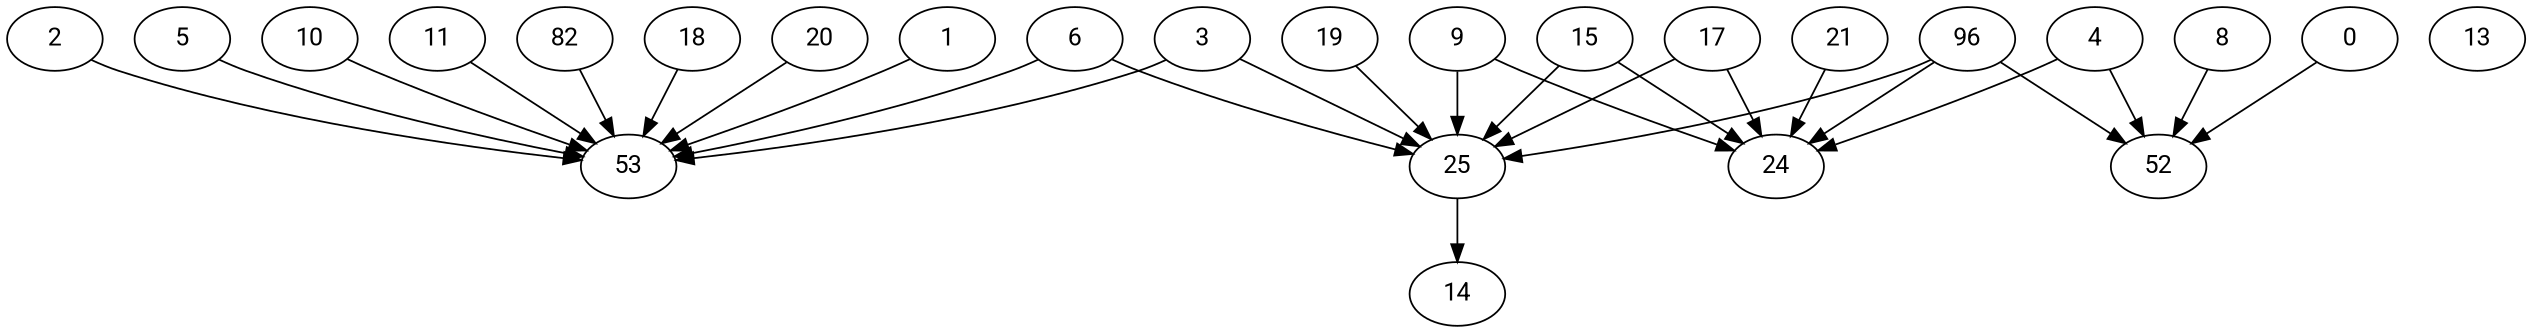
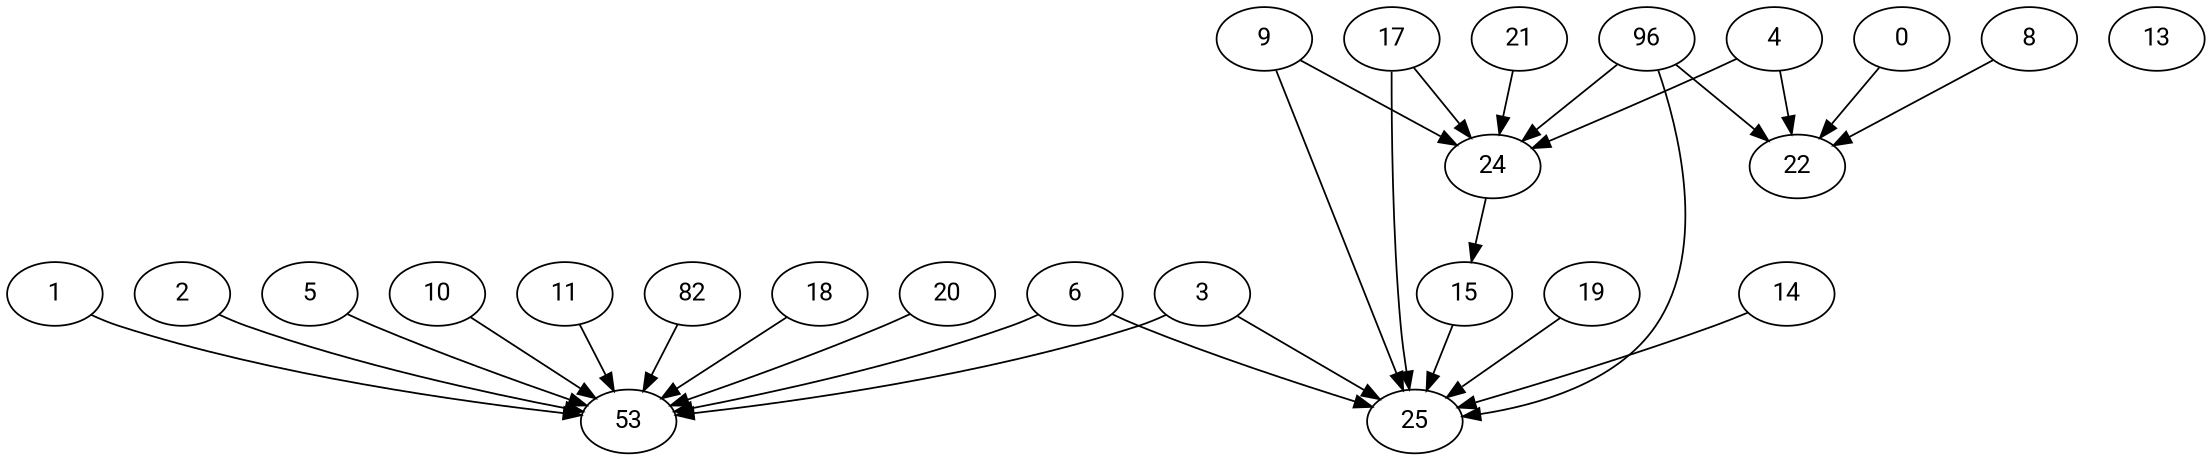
edge "15" -> "24": reversed
node "52": label "52" -> "22"
edge "25" -> "14": reversed
